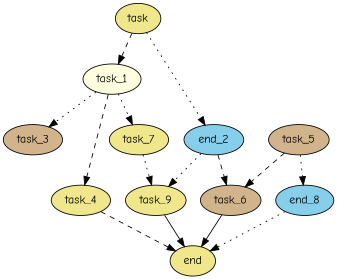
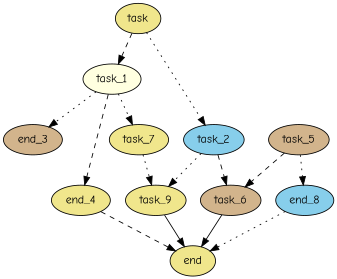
node "task_3": label "task_3" -> "end_3"
node "end_2": label "end_2" -> "task_2"
node "task_4": label "task_4" -> "end_4"
